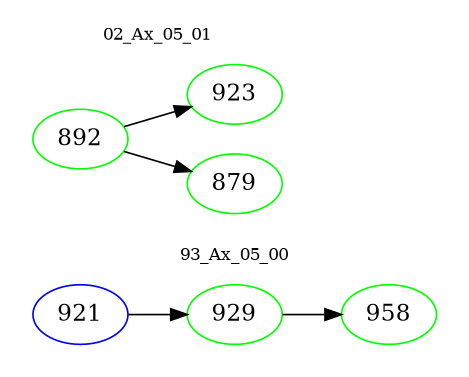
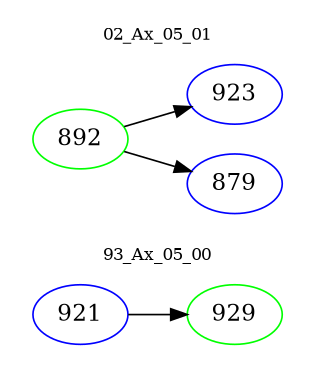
node "923": color green -> blue
node "879": color green -> blue
node "958": removed
